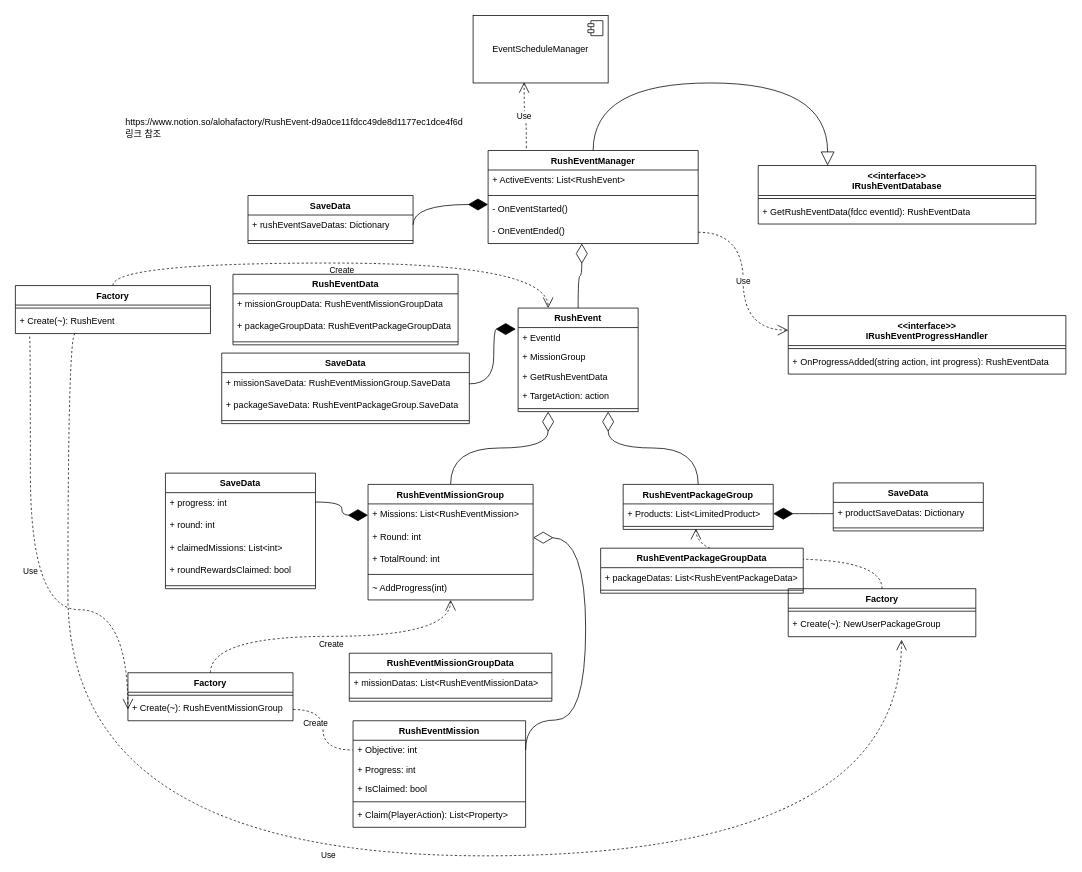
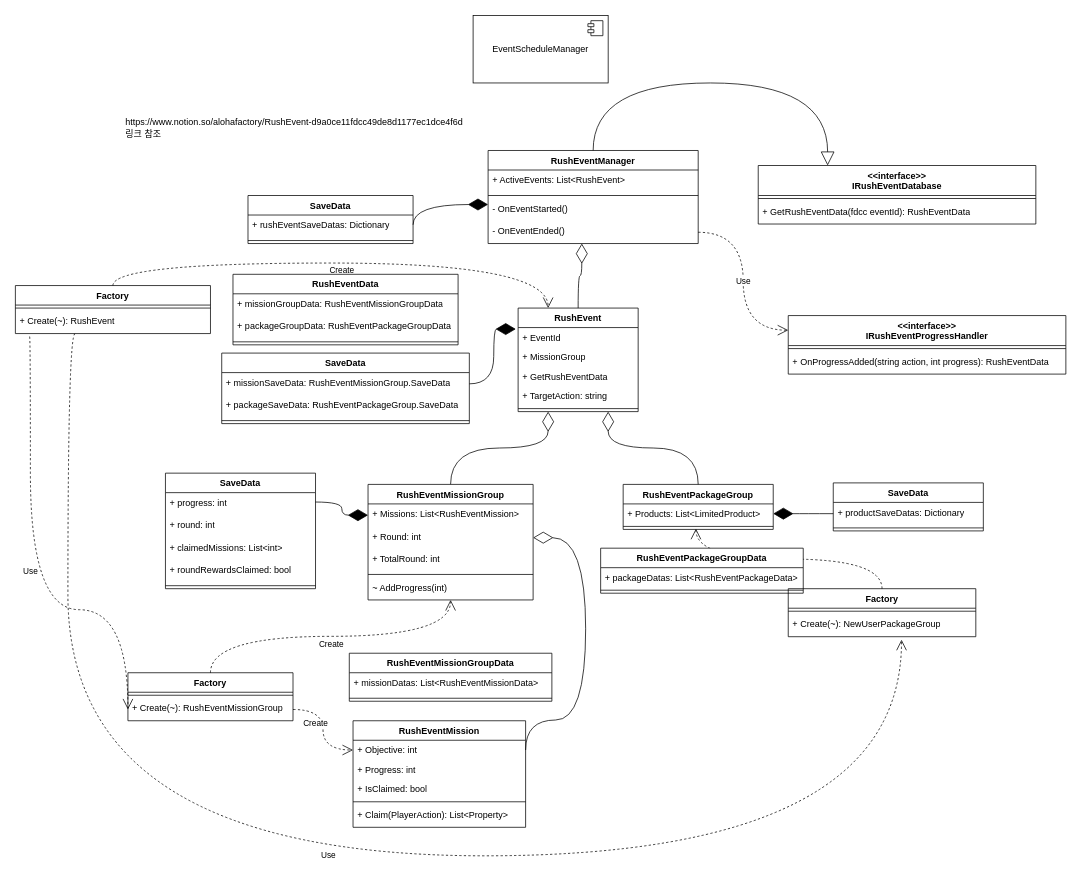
edge "RushEventManager" -> "EventScheduleManager": removed, label "Use"
node "+ TargetAction: action": label "+ TargetAction: action" -> "+ TargetAction: string"
edge "+ Create(~): RushEventMissionGroup" -- "+ Objective: int": arrowhead none -> open
